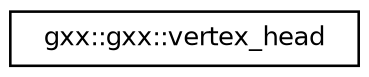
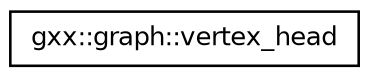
node "gxx::gxx::vertex_head": label "gxx::gxx::vertex_head" -> "gxx::graph::vertex_head"
